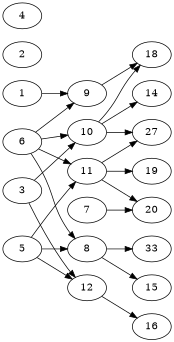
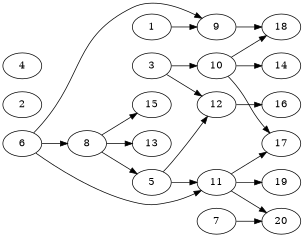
node "27": label "27" -> "17"
edge "6" -> "10": removed
edge "5" -> "8": reversed
node "33": label "33" -> "13"
